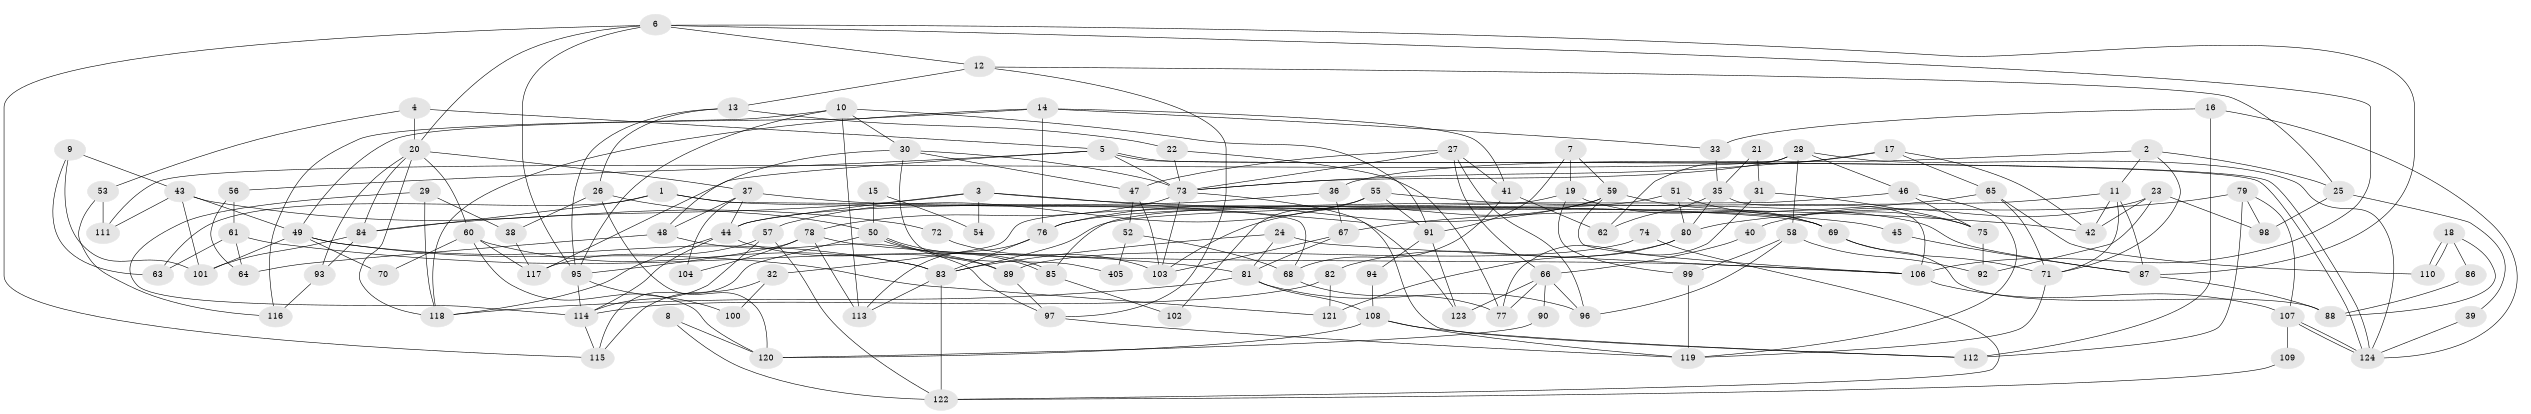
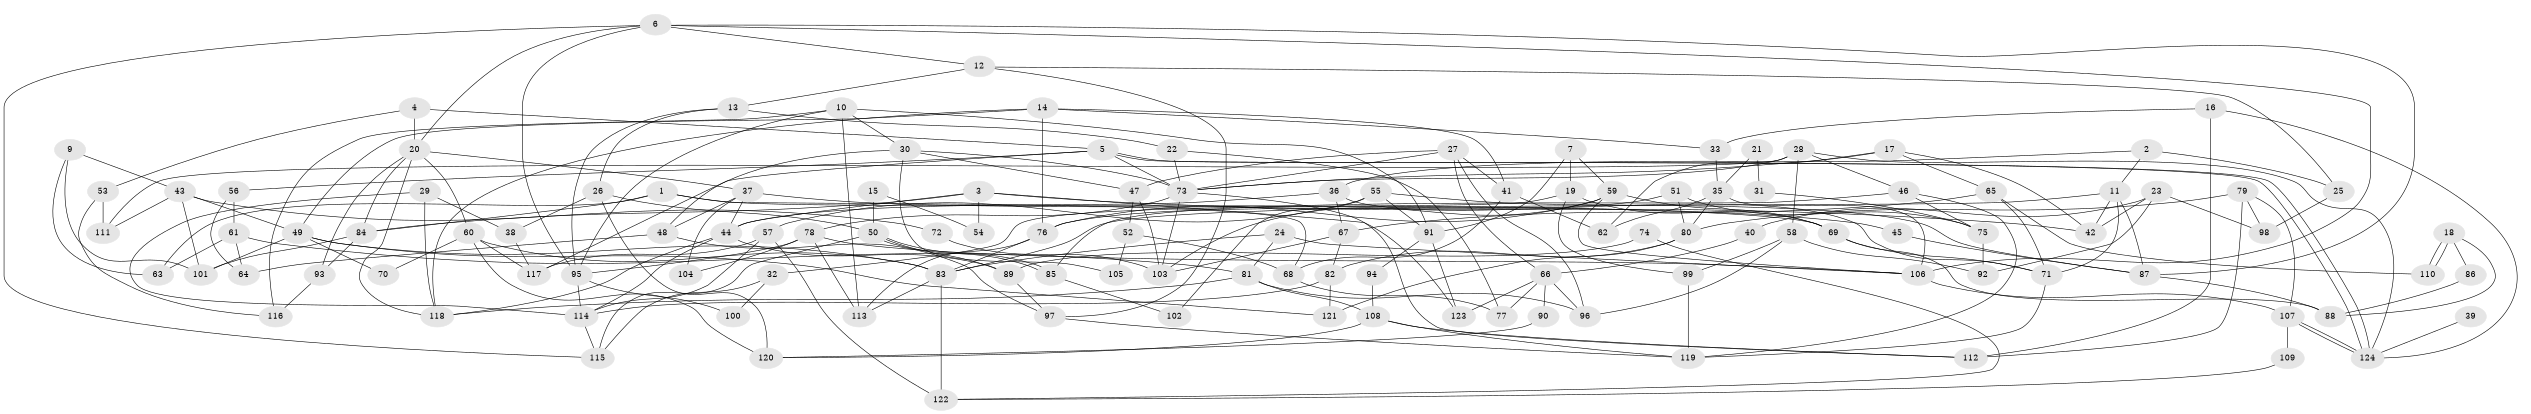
edge "25" -- "39": removed
edge "2" -- "71": now "36" -- "71"
edge "31" -- "77": removed
edge "67" -- "81": now "67" -- "82"
node "405": label "405" -> "105"
node "8": removed
